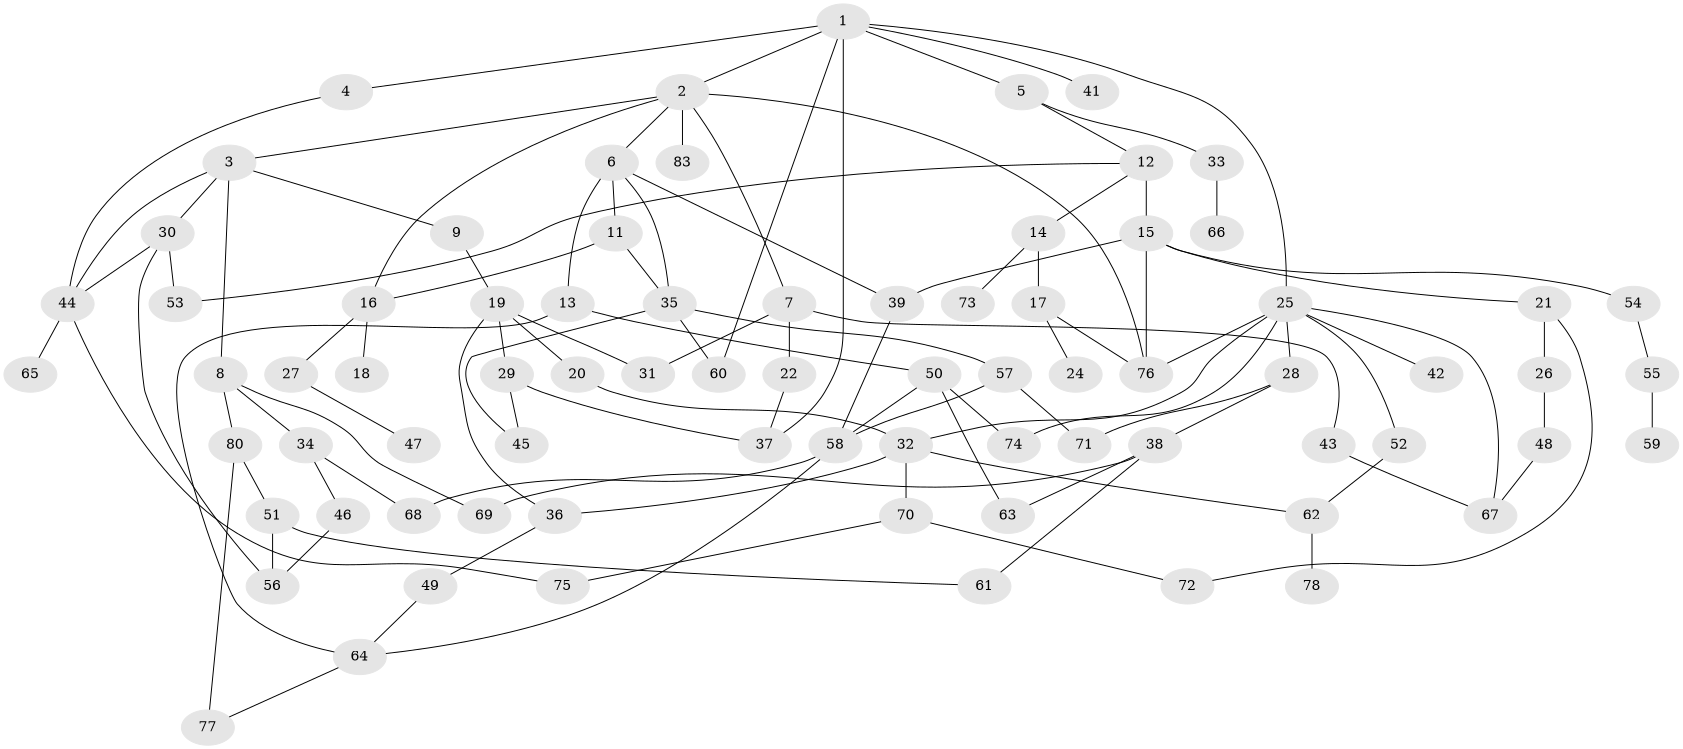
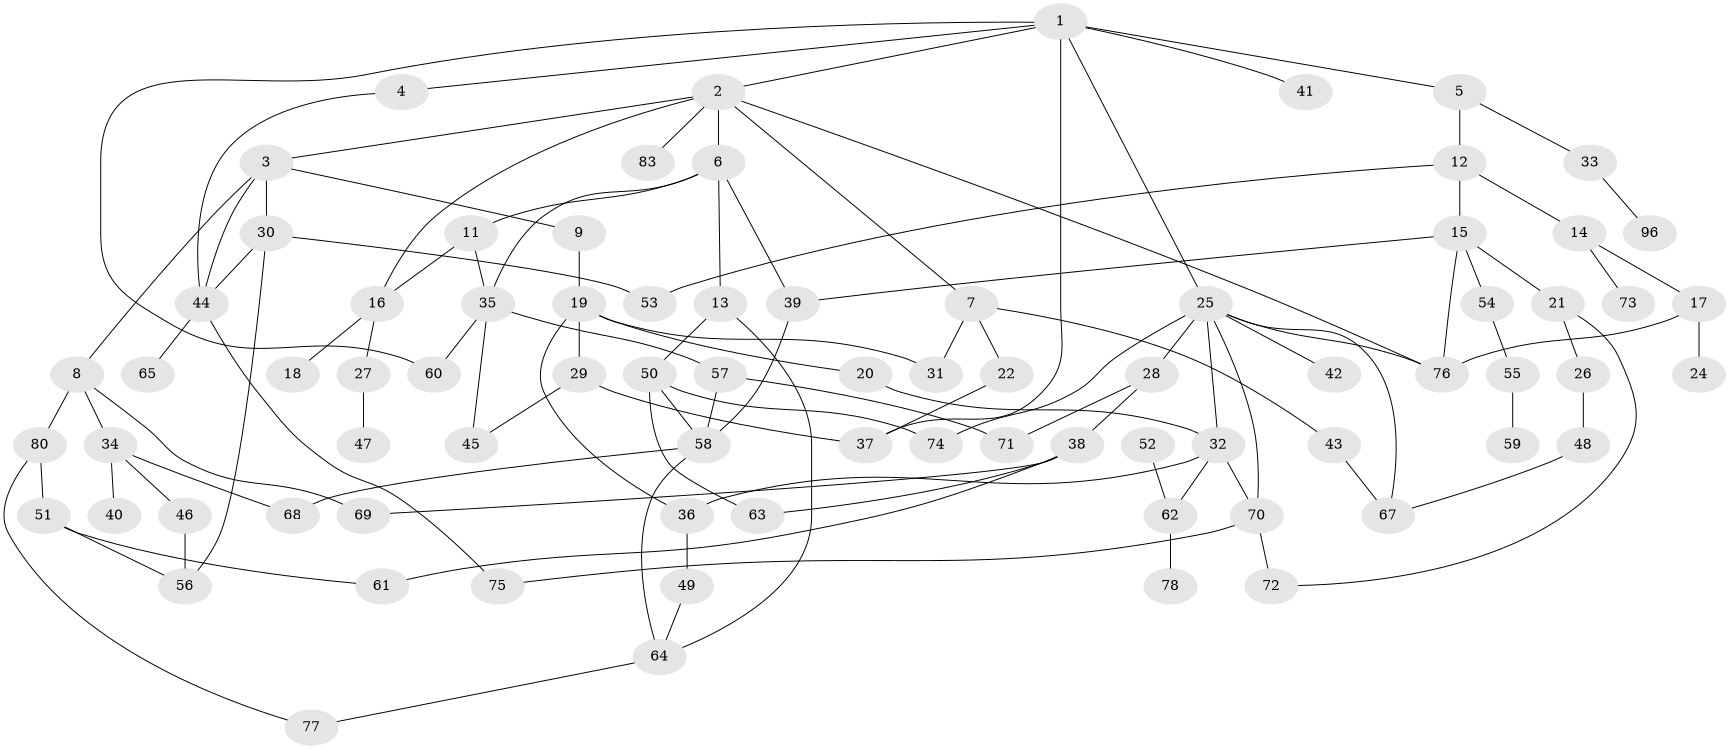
node "66": label "66" -> "96"
edge "25" -- "52": now "25" -- "70"
node "40": added
